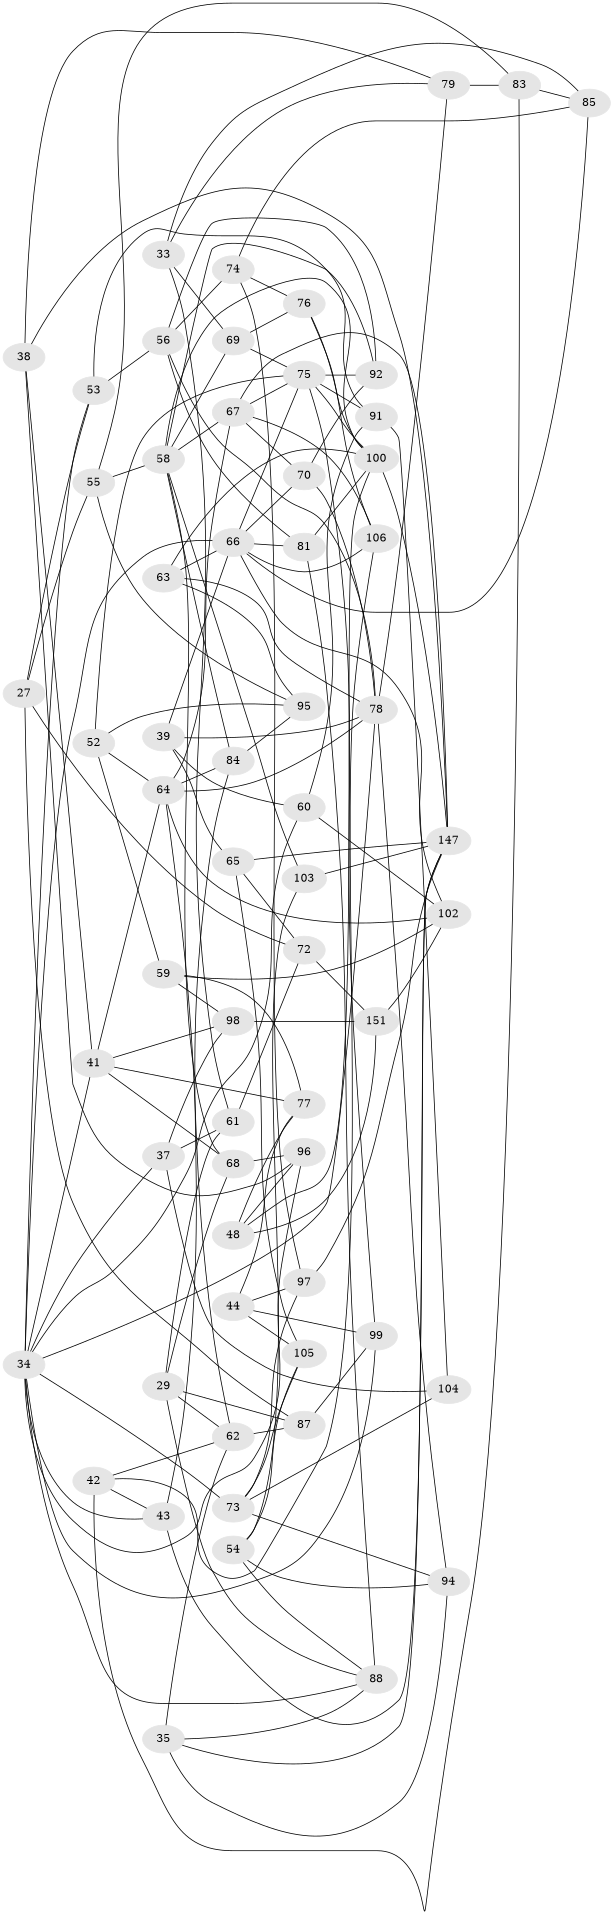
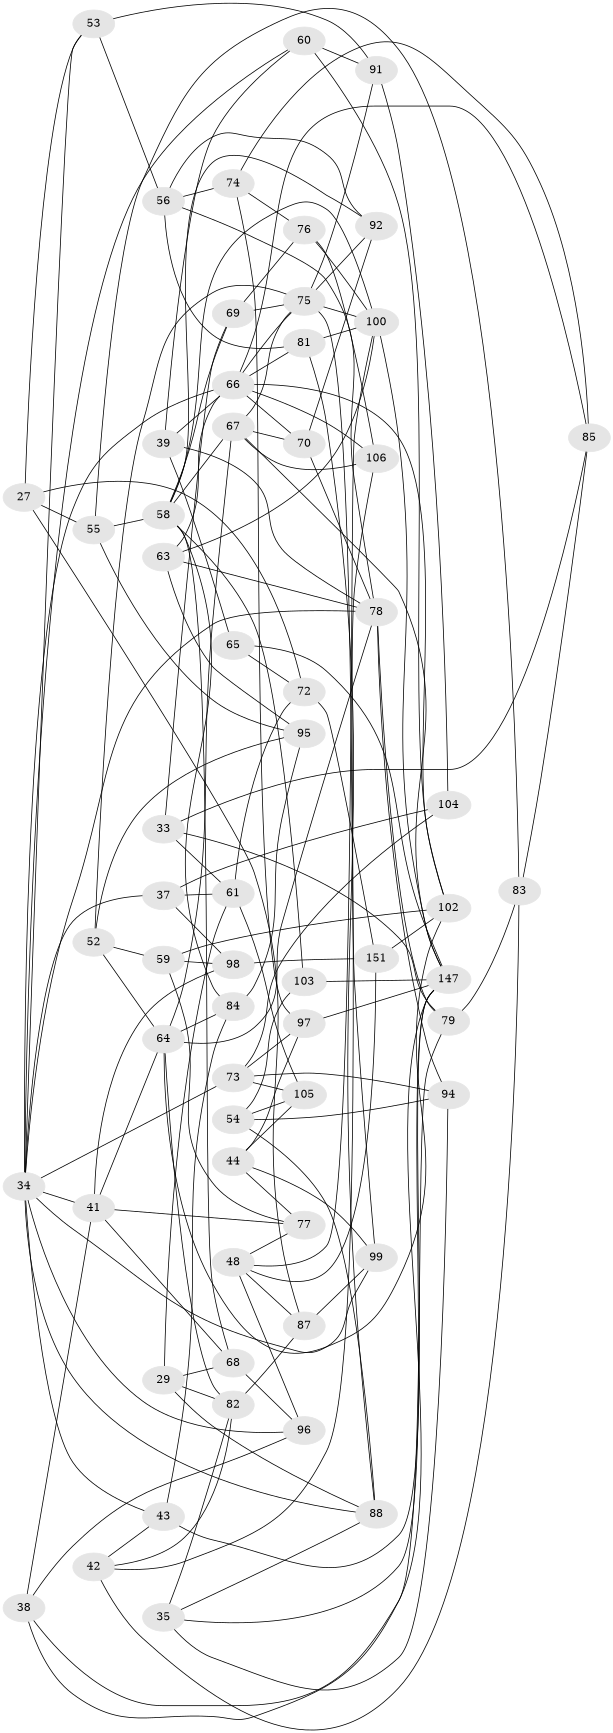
edge "65" -- "105": now "61" -- "105"
edge "29" -- "87": now "48" -- "87"
node "62": label "62" -> "82"
